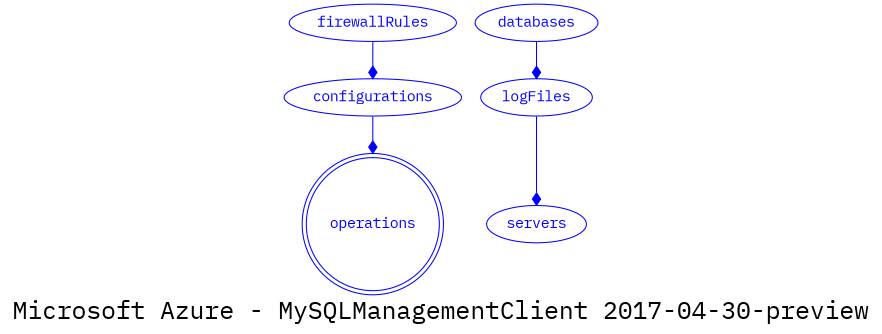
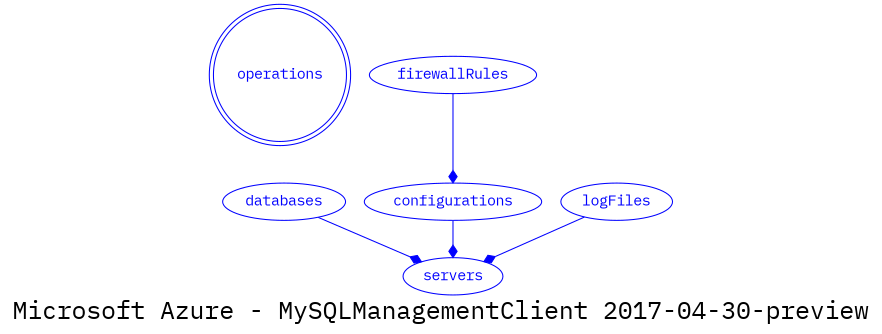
edge "databases" -> "logFiles": now "databases" -> "servers"
edge "configurations" -> "operations": now "configurations" -> "servers"
